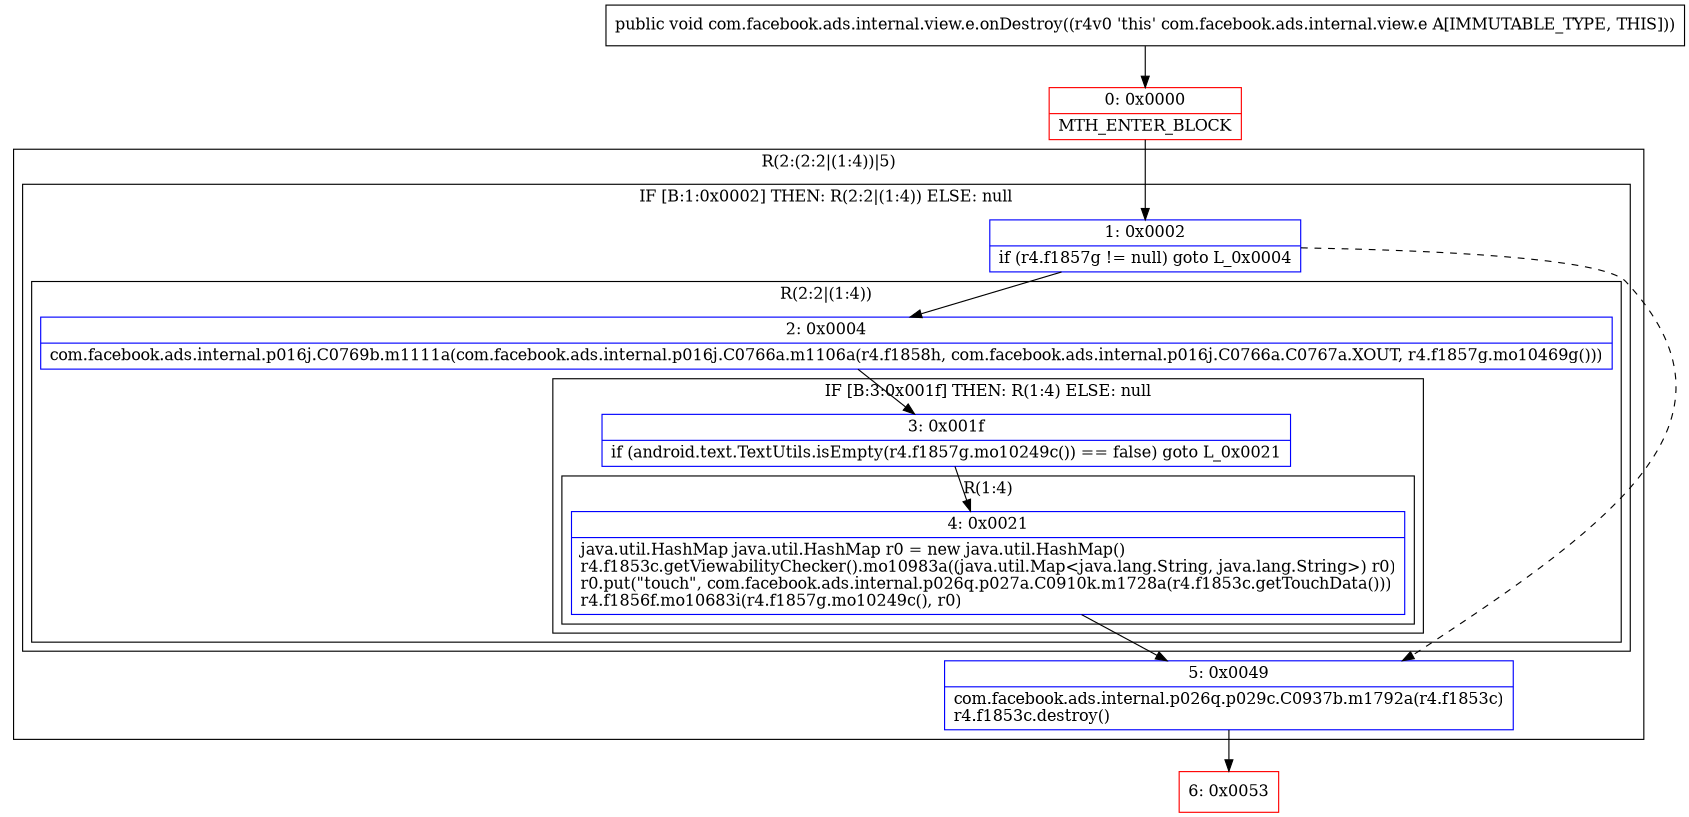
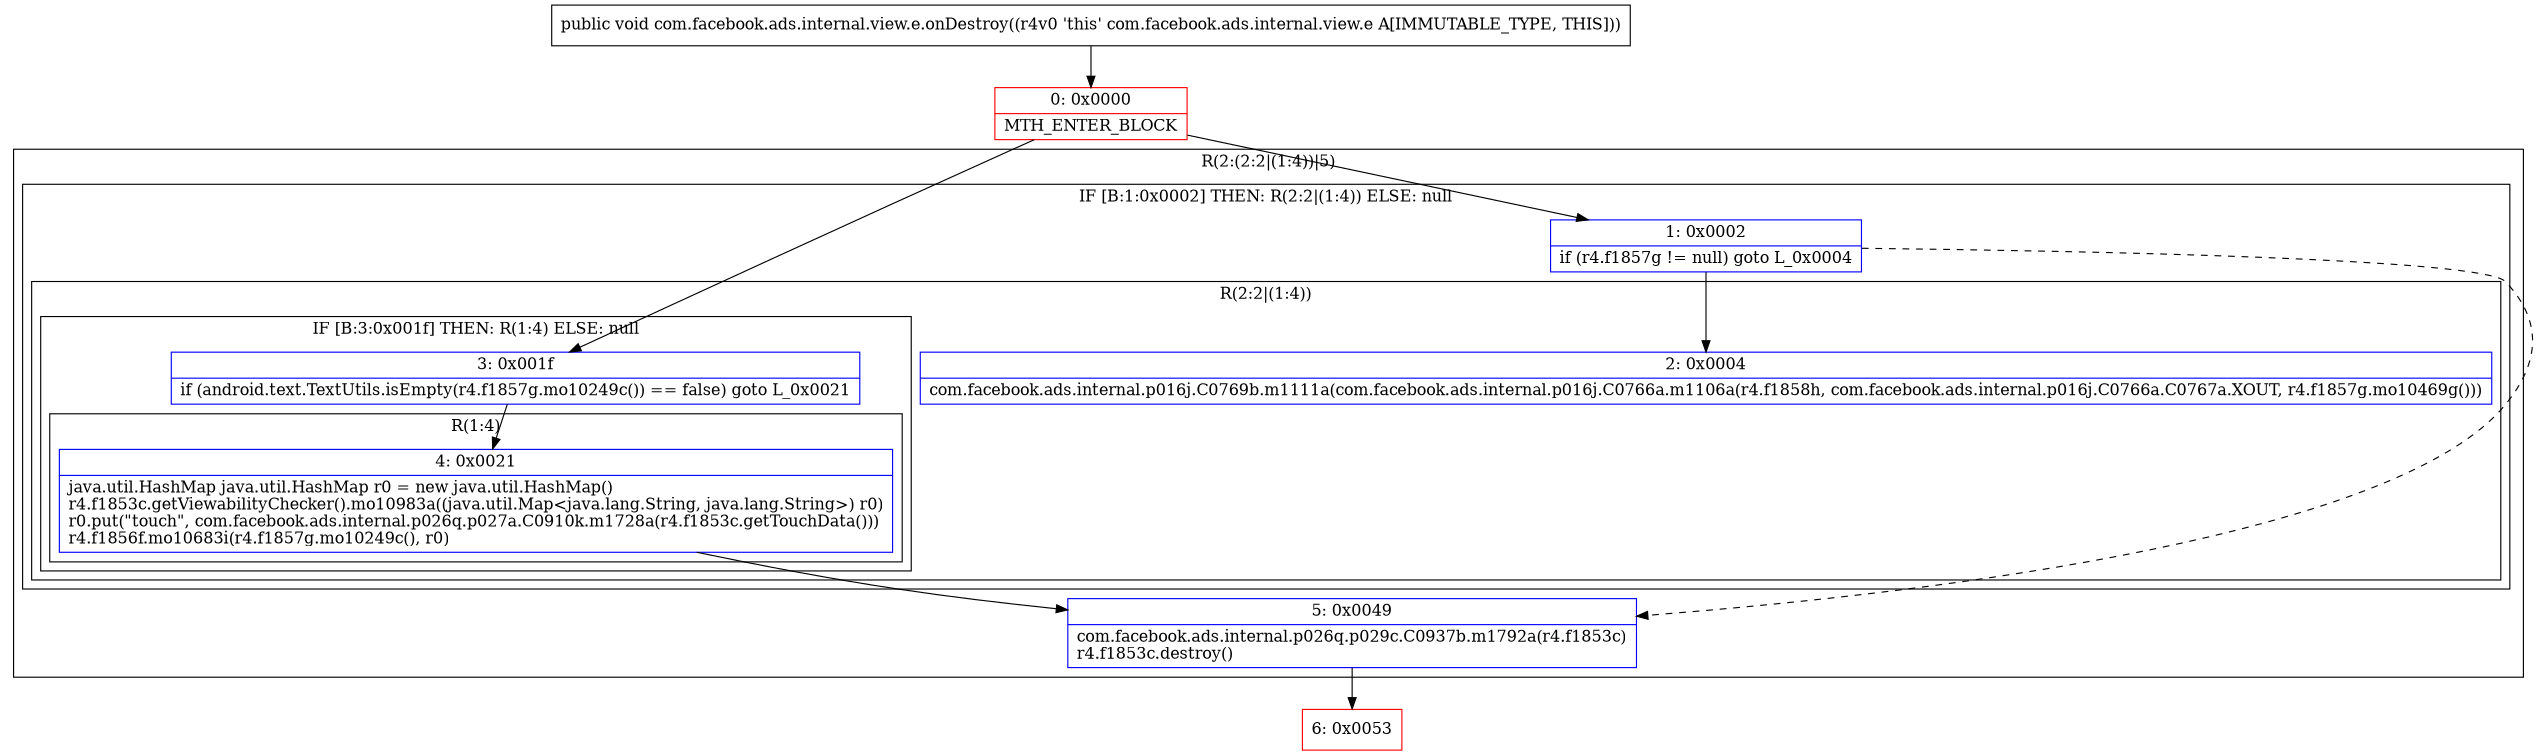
edge "2: 0x0004" -> "3: 0x001f": now "0: 0x0000" -> "3: 0x001f"
